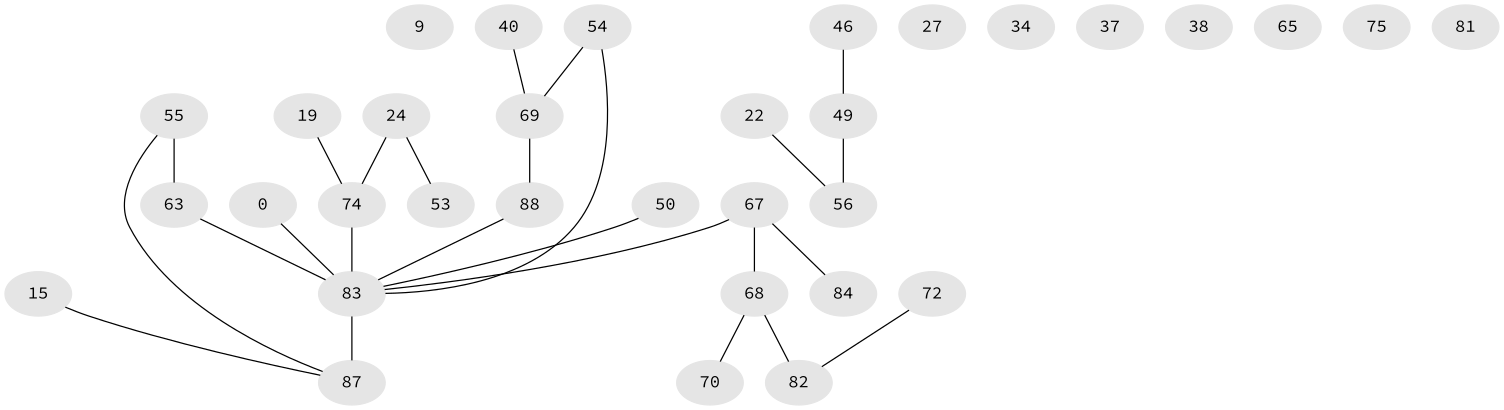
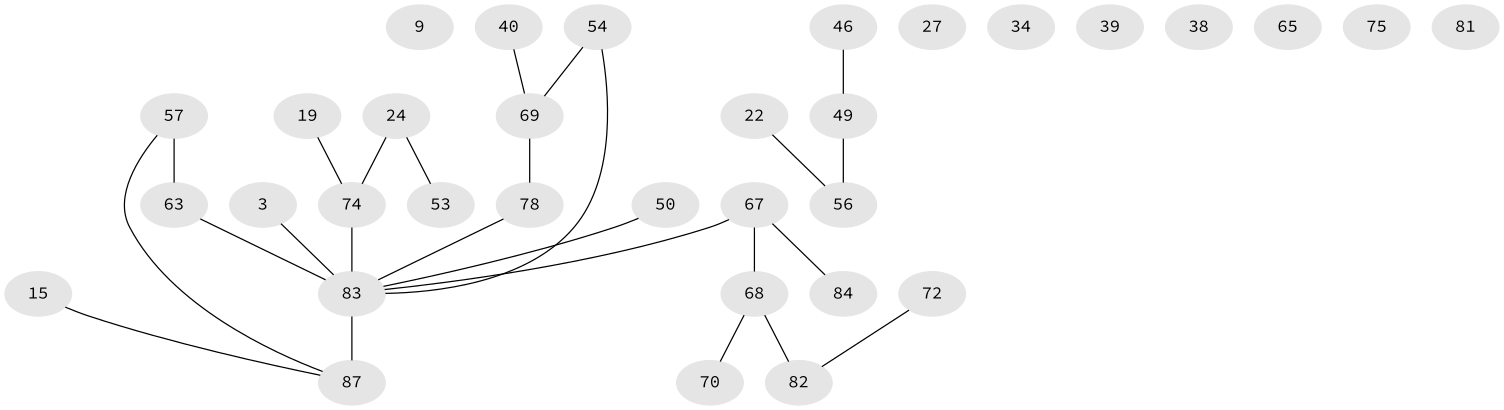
node "37": label "37" -> "39"
node "55": label "55" -> "57"
node "0": label "0" -> "3"
node "88": label "88" -> "78"
